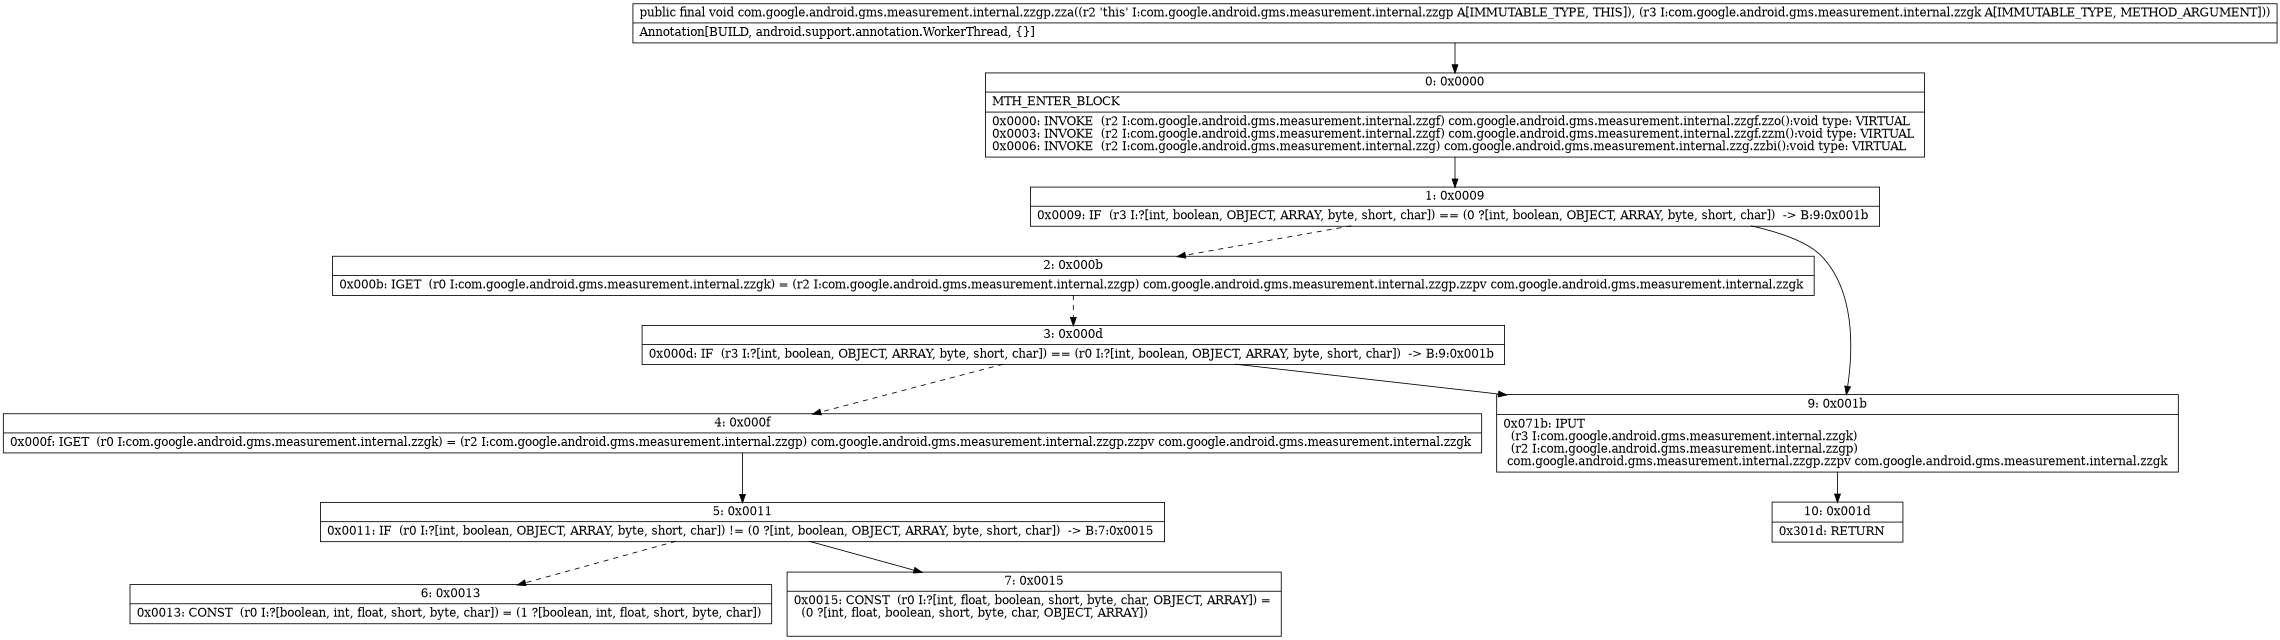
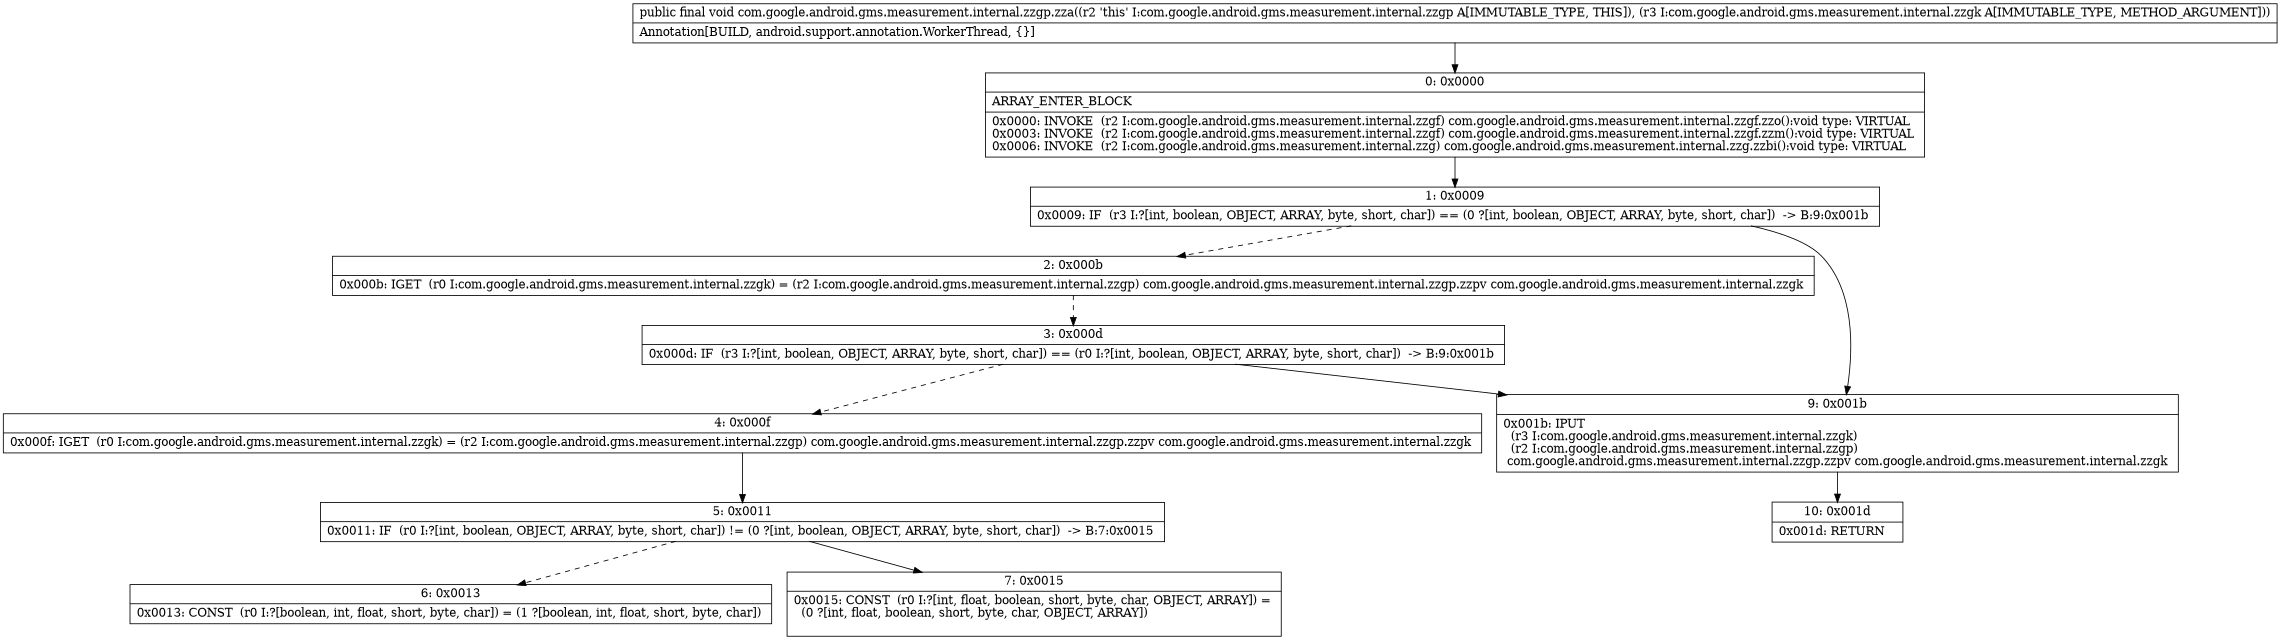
node "0: 0x0000": text "MTH_ENTER_BLOCK" -> "ARRAY_ENTER_BLOCK"
node "9: 0x001b": text "0x071b: IPUT" -> "0x001b: IPUT"
node "10: 0x001d": text "0x301d: RETURN" -> "0x001d: RETURN"
